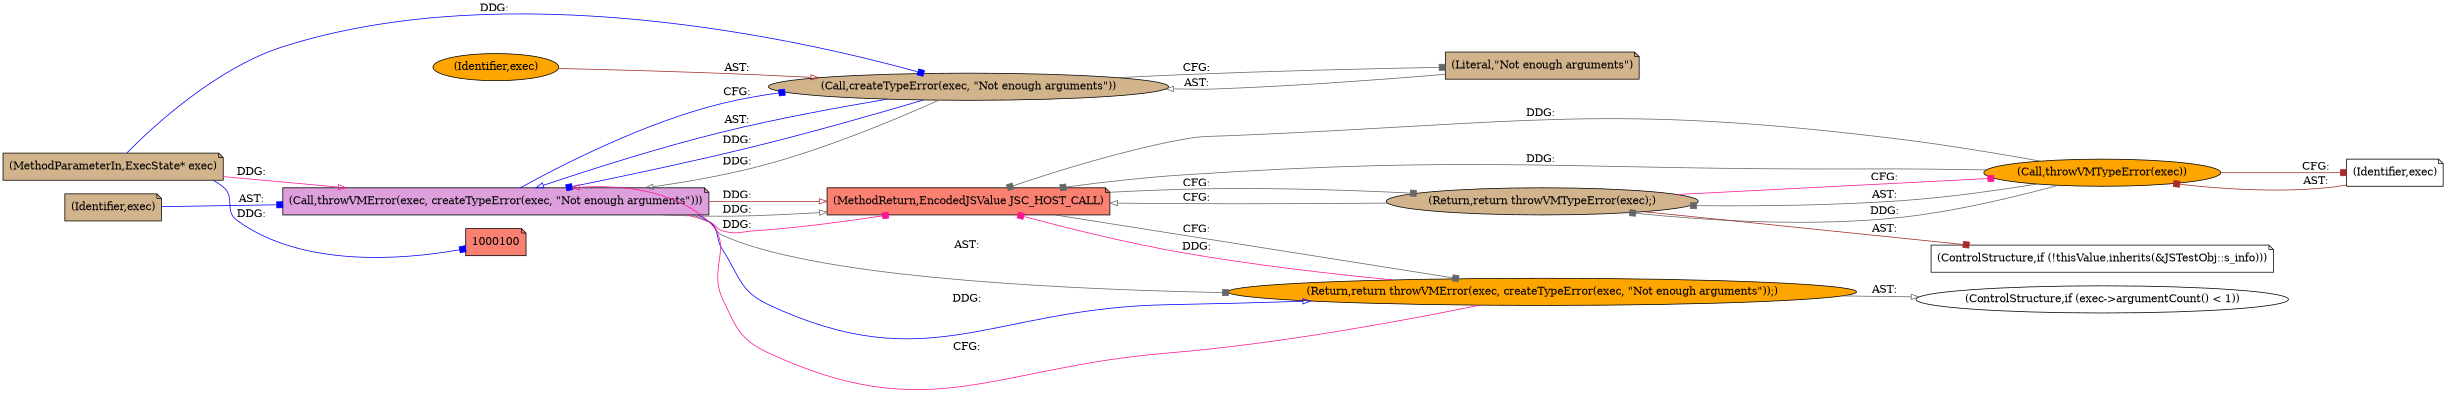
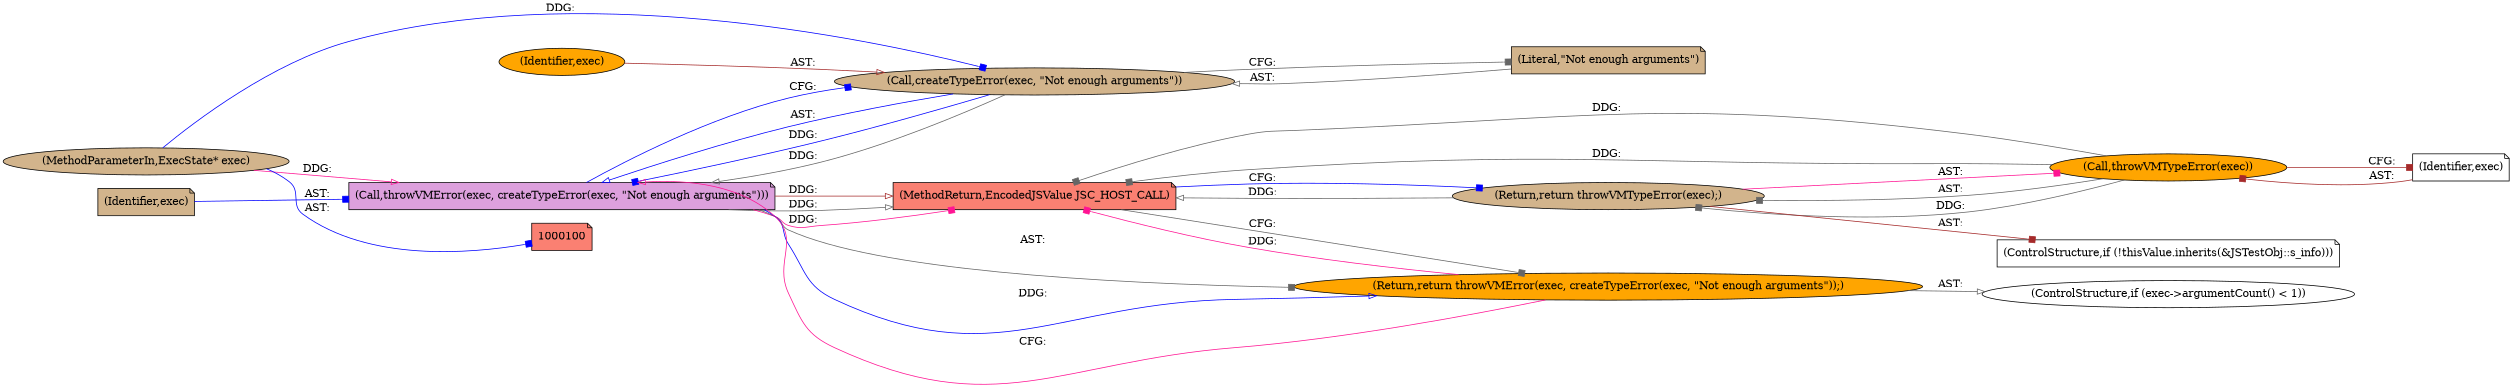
node "(MethodParameterIn,ExecState* exec)": shape note -> ellipse
edge "(Return,return throwVMTypeError(exec);)" -> "(Call,throwVMTypeError(exec))": label "CFG: " -> "AST: "
edge "(MethodReturn,EncodedJSValue JSC_HOST_CALL)" -> "(Return,return throwVMTypeError(exec);)": color gray40 -> blue
edge "(Return,return throwVMTypeError(exec);)" -> "(MethodReturn,EncodedJSValue JSC_HOST_CALL)": label "CFG: " -> "DDG: "
edge "(MethodParameterIn,ExecState* exec)" -> "1000100": label "DDG: " -> "AST: "
